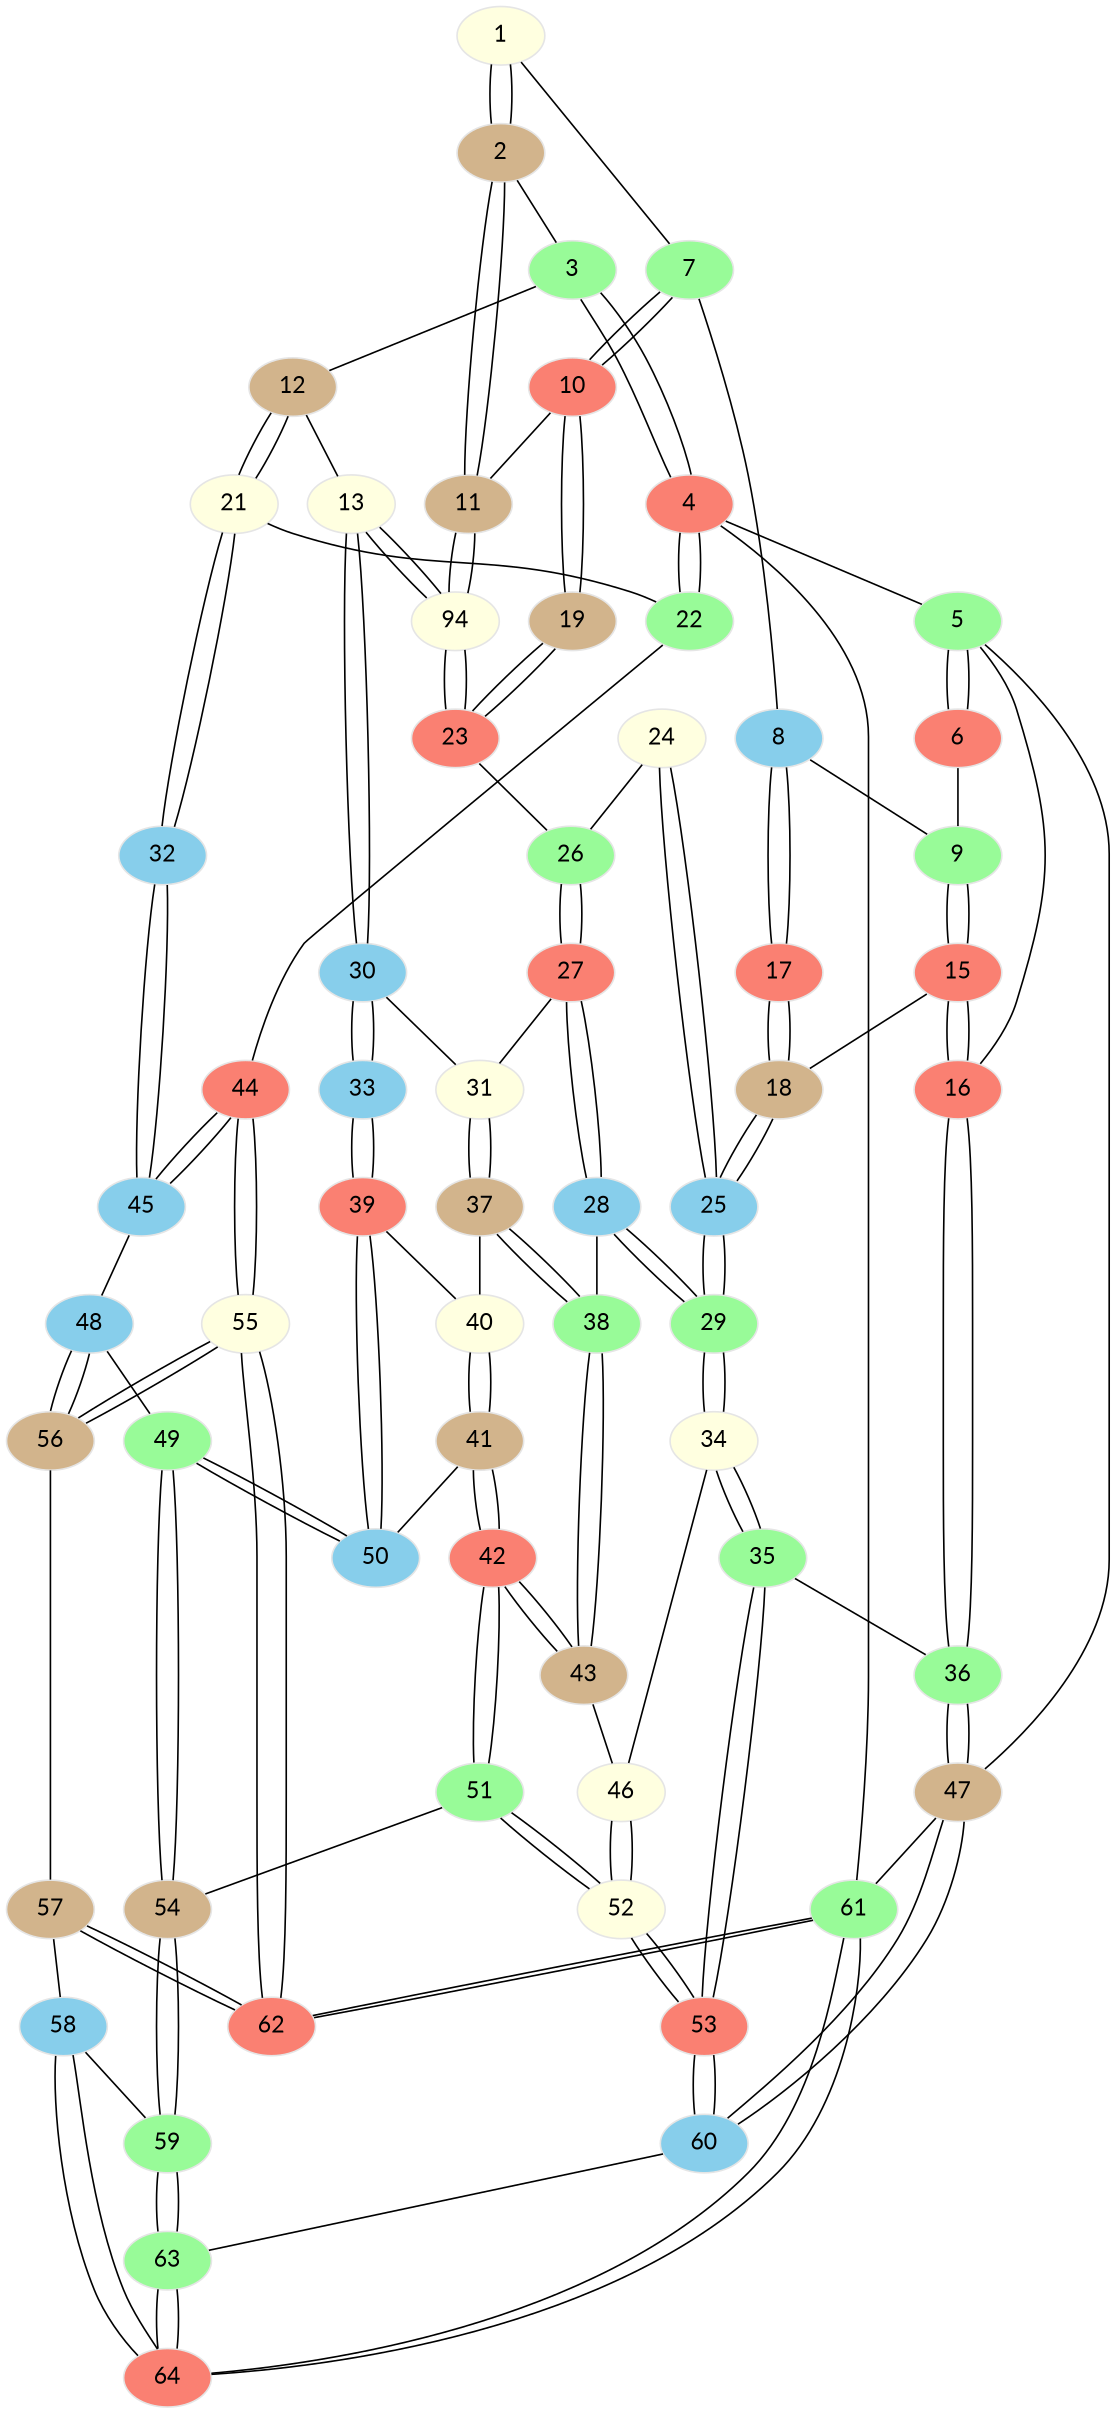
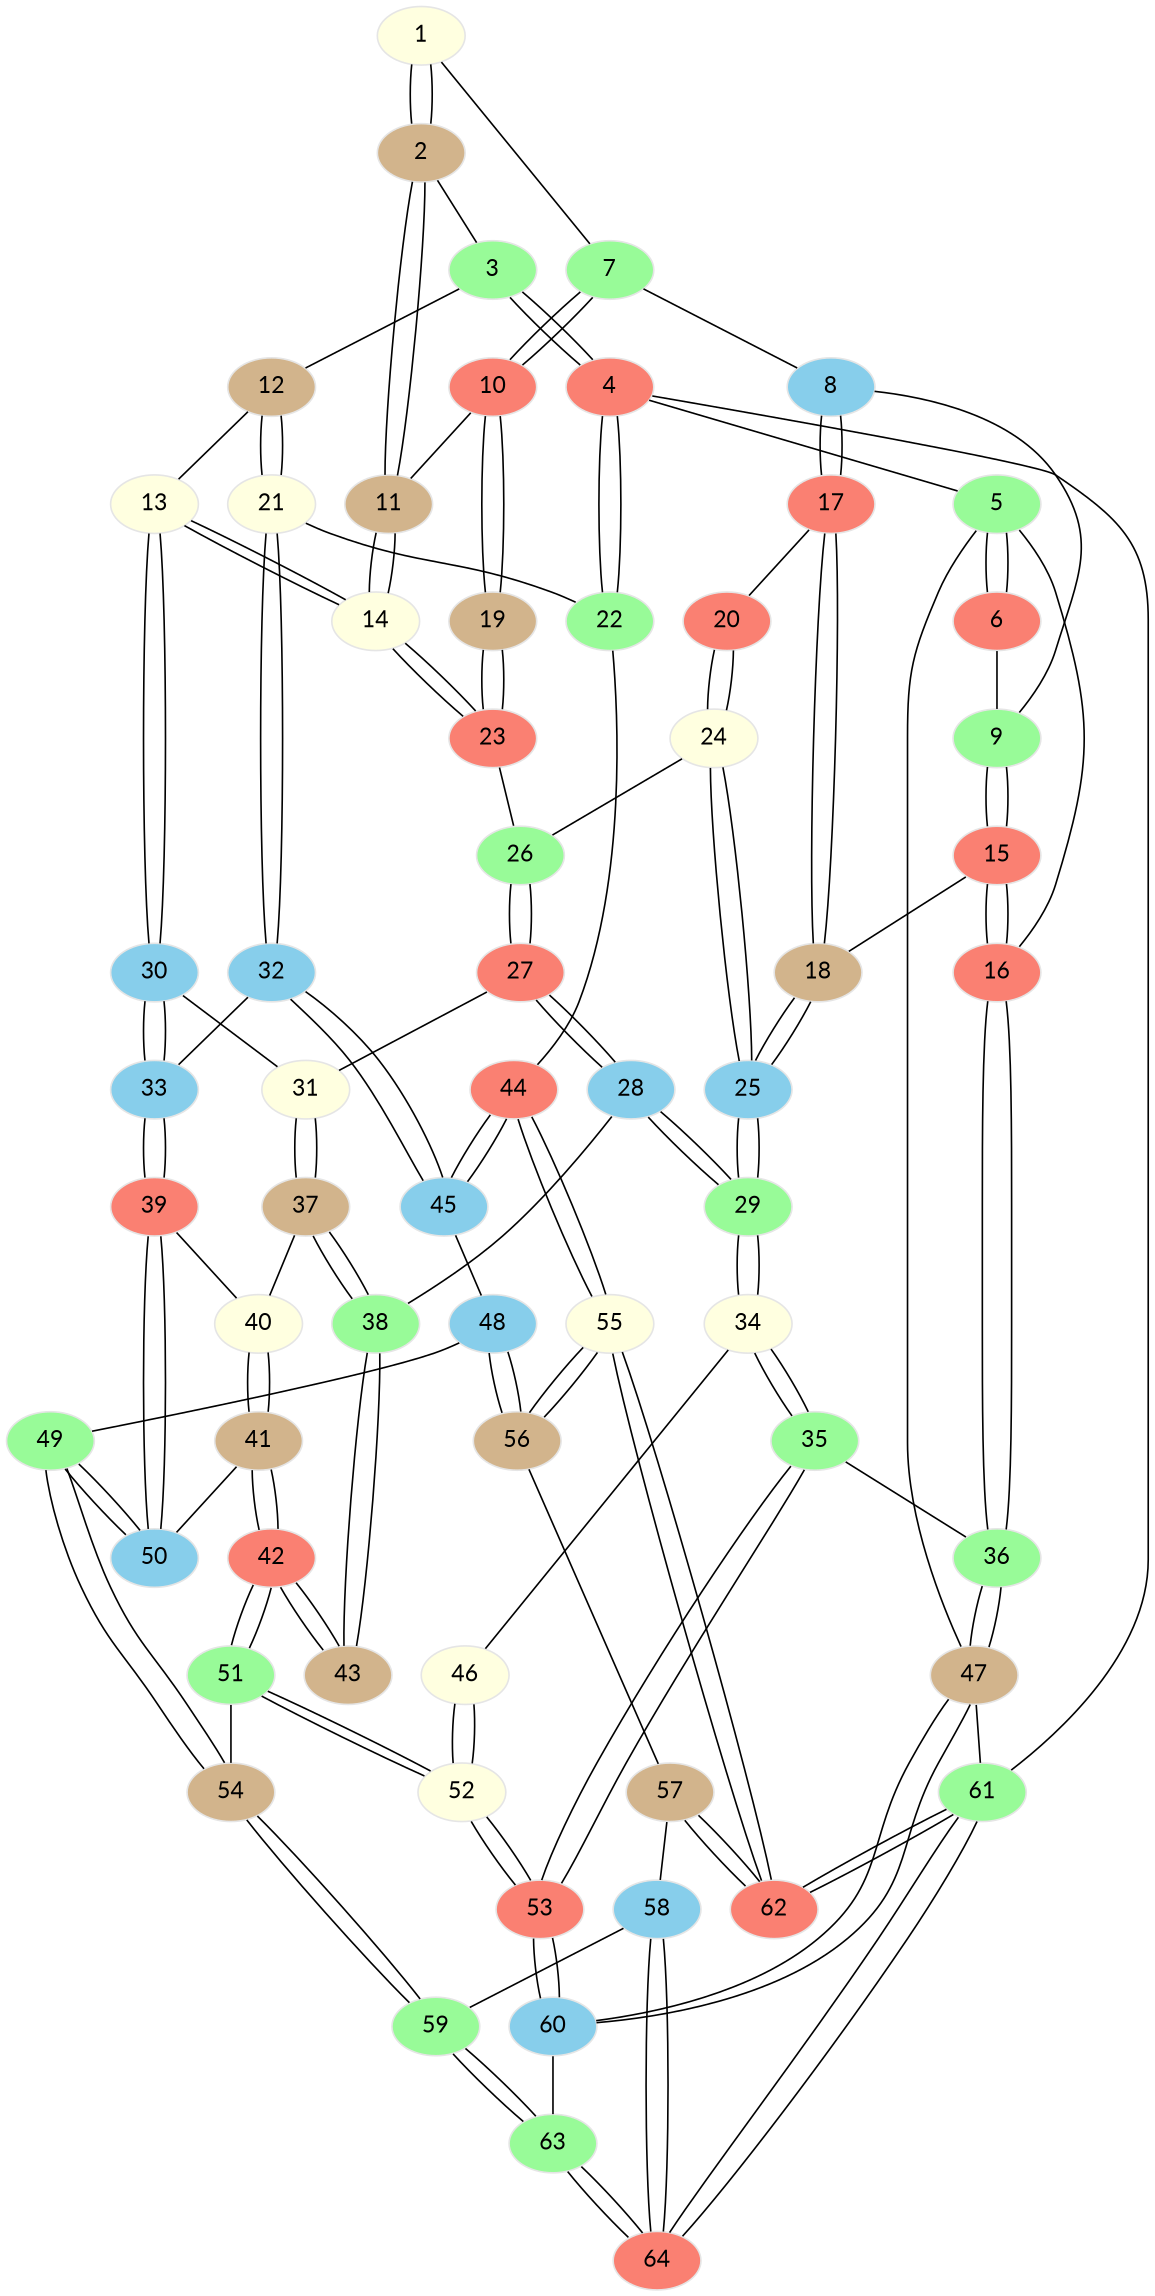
node "94": label "94" -> "14"
node "20": added
edge "32" -- "33": added
edge "43" -- "46": removed
